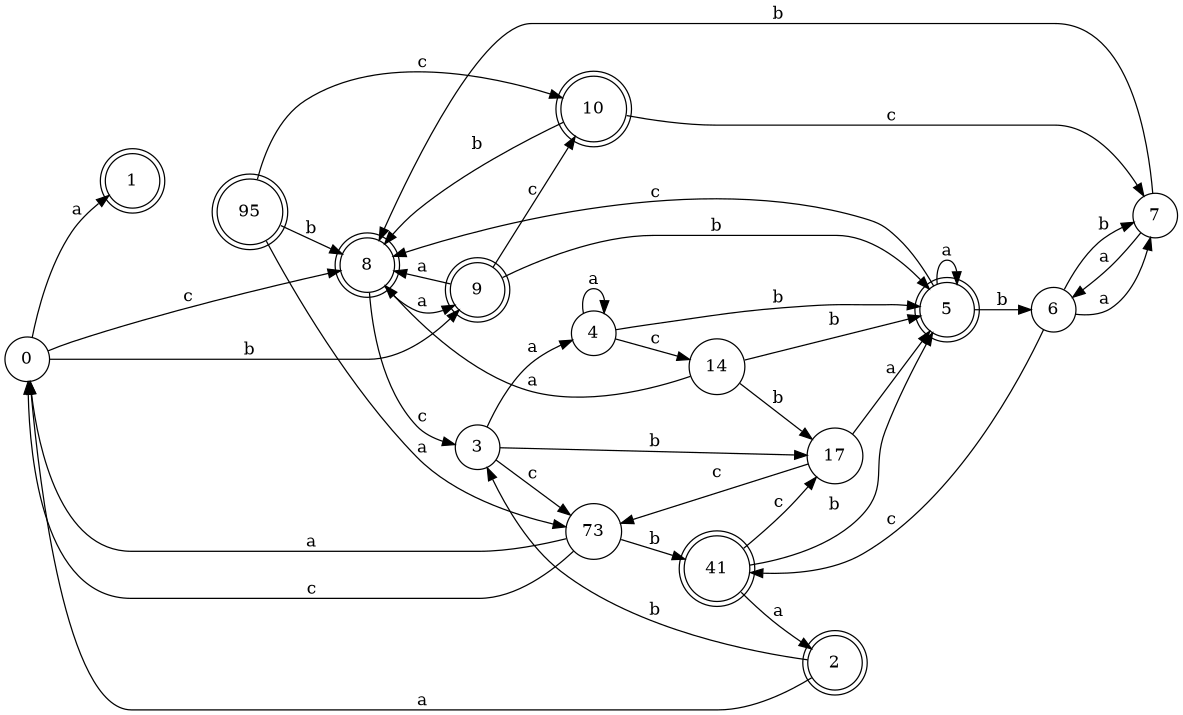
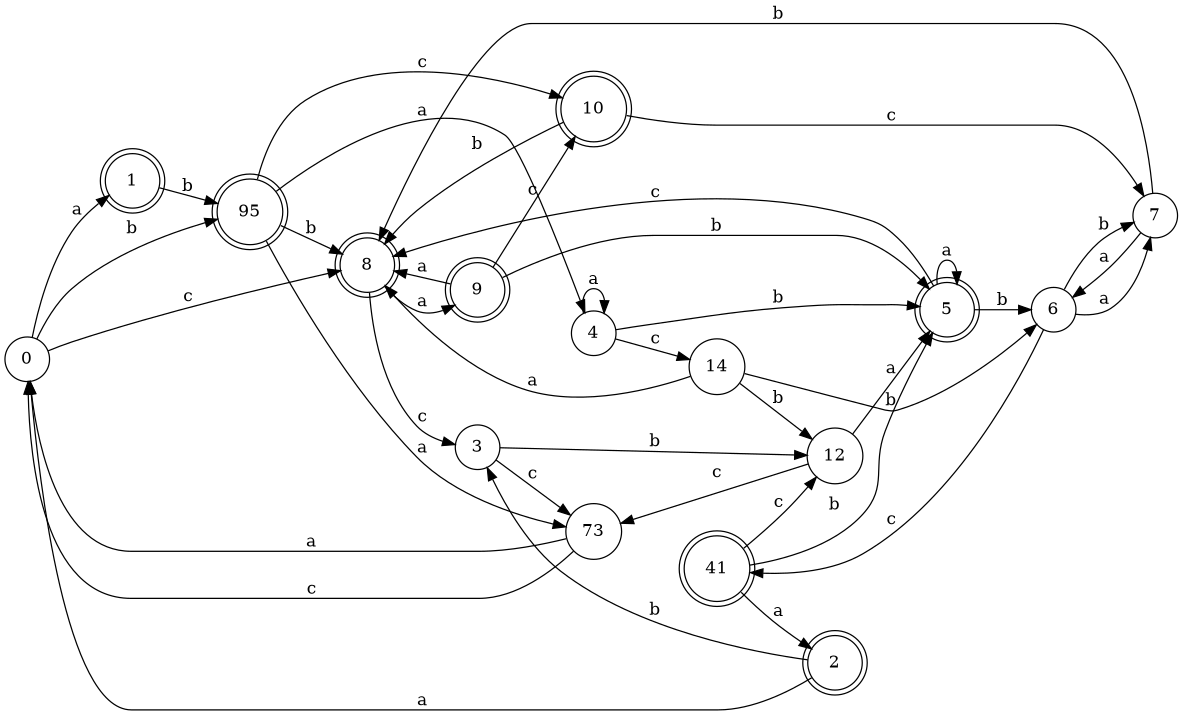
edge "1" -> "95": added, label "b"
edge "14" -> "5": now "14" -> "6"
edge "0" -> "9": now "0" -> "95"
edge "3" -> "4": now "95" -> "4"
node "17": label "17" -> "12"
edge "73" -> "41": removed, label "b"
